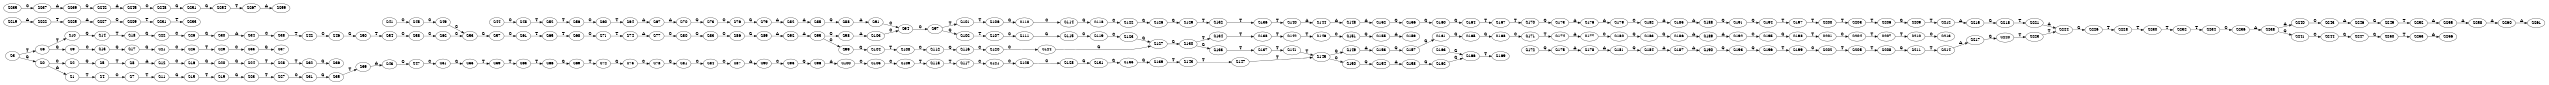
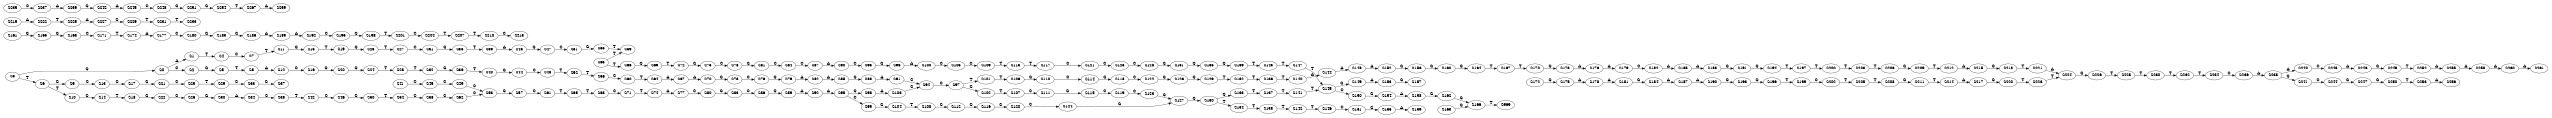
edge "S157" -> "S161": removed, label "G"
node "S169": label "S169" -> "S969"
edge "S59" -> "S63": reversed
node "S40": added
